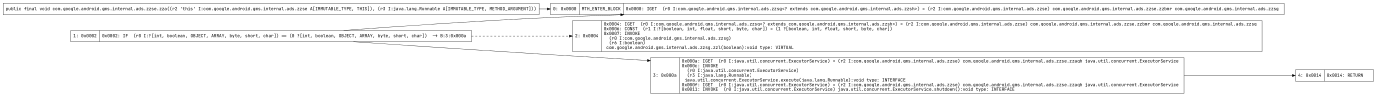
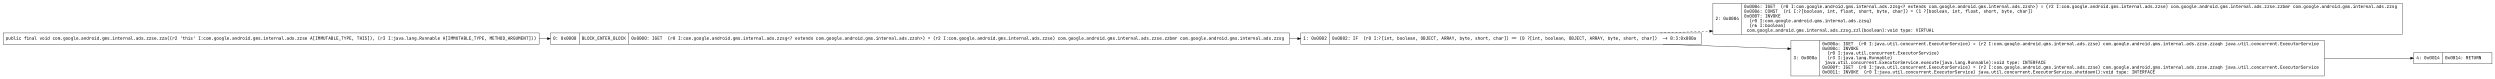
node "0: 0x0000": text "MTH_ENTER_BLOCK" -> "BLOCK_ENTER_BLOCK"
edge "1: 0x0002" -> "0: 0x0000": reversed
